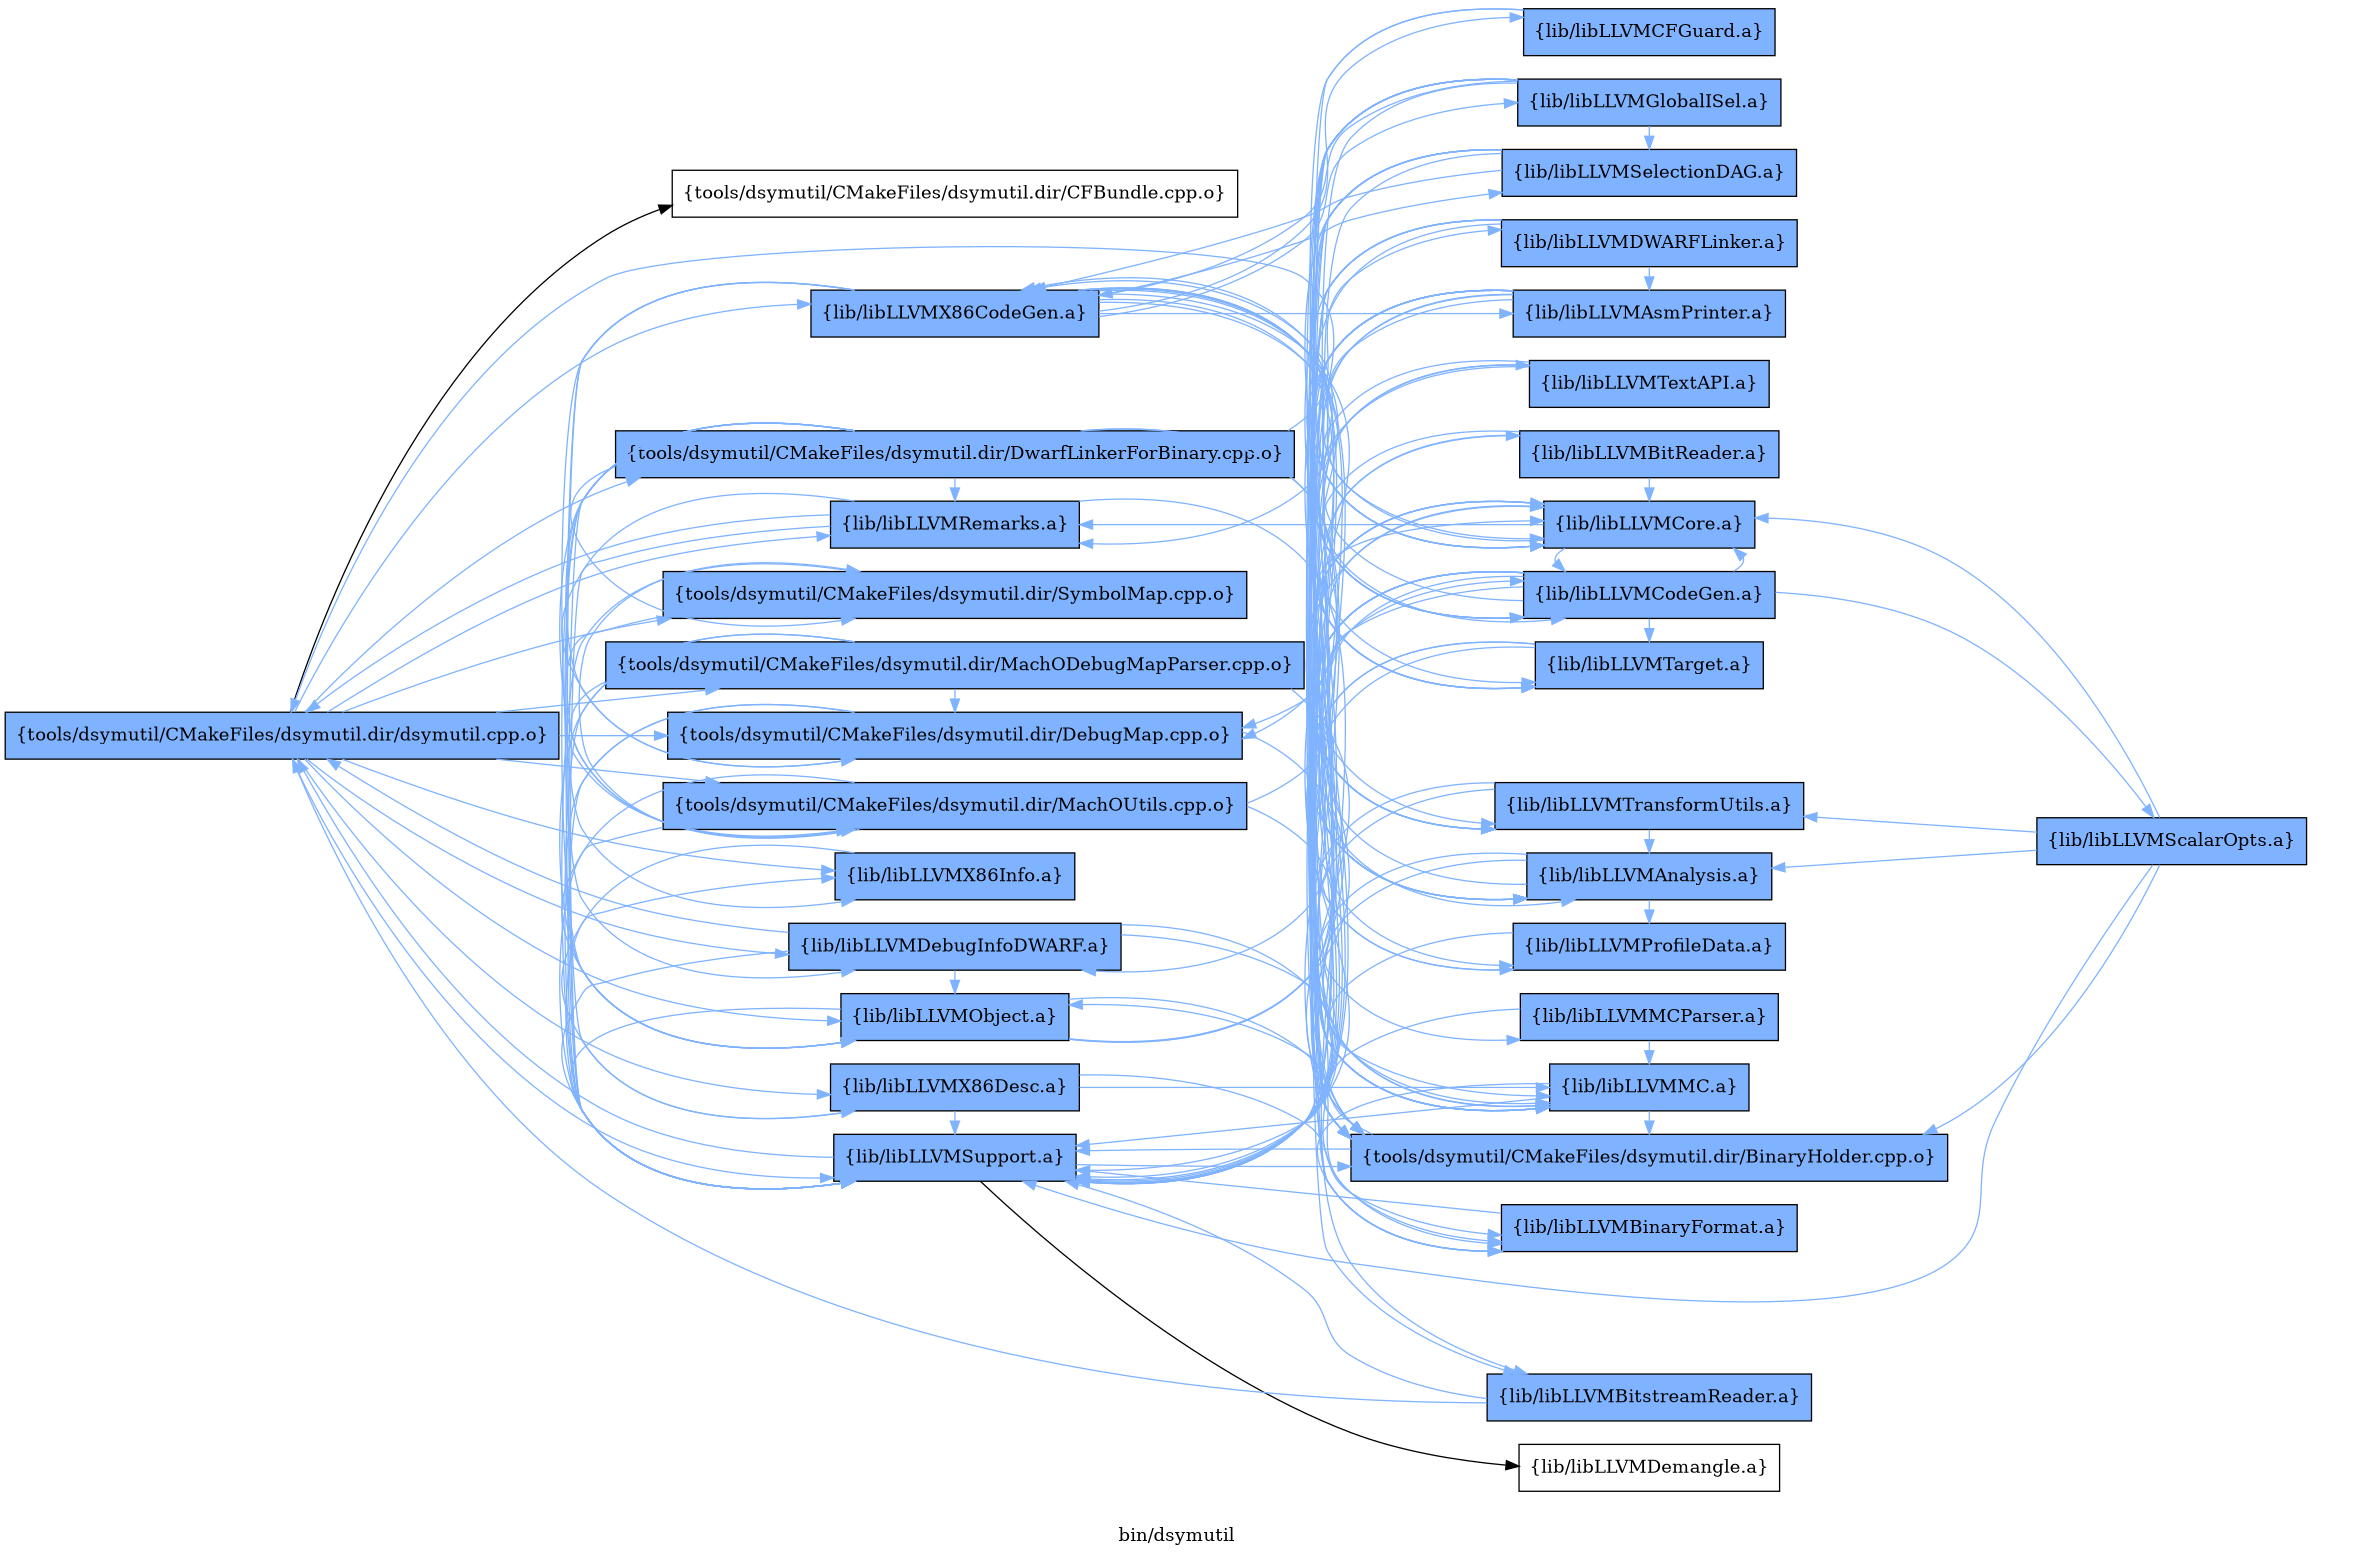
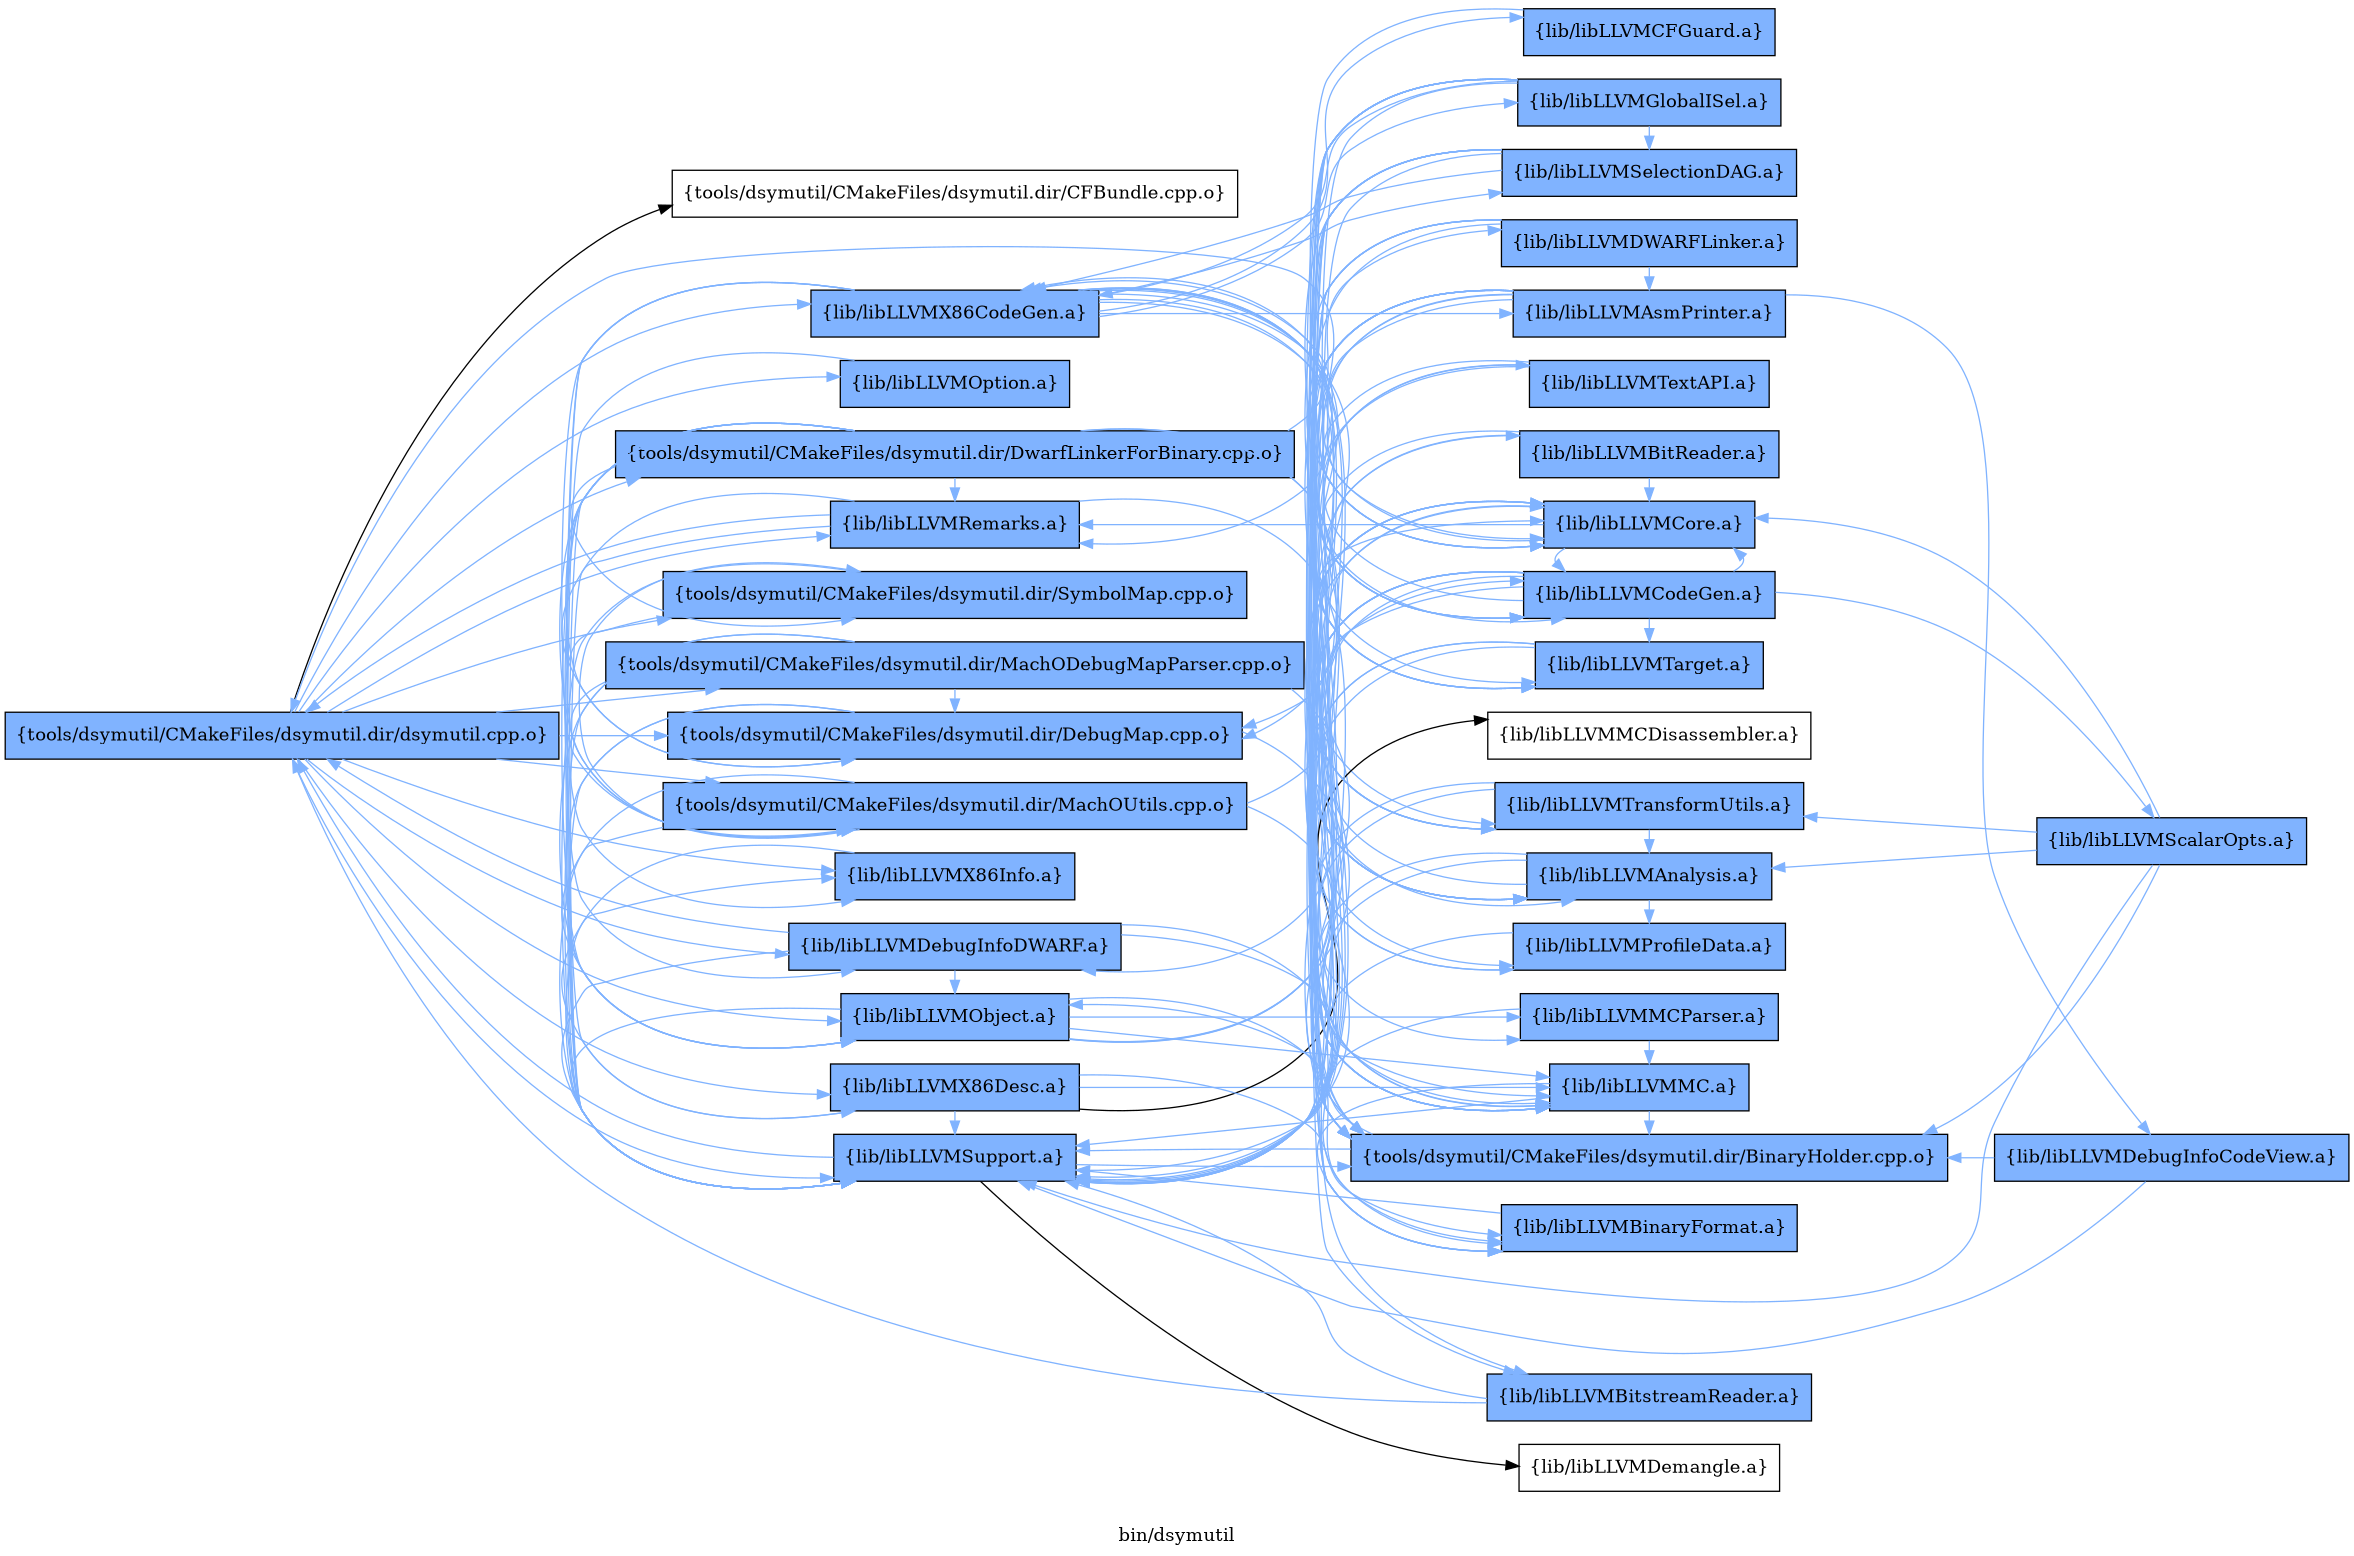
node "{lib/libLLVMOption.a}": added
edge "{lib/libLLVMCFGuard.a}" -> "{lib/libLLVMTransformUtils.a}": now "{lib/libLLVMSelectionDAG.a}" -> "{lib/libLLVMTransformUtils.a}"
edge "{lib/libLLVMAnalysis.a}" -> "{lib/libLLVMCore.a}": added
node "{lib/libLLVMMCDisassembler.a}": added
edge "{lib/libLLVMObject.a}" -> "{lib/libLLVMMCParser.a}": added
edge "{lib/libLLVMObject.a}" -> "{lib/libLLVMMC.a}": added
node "{lib/libLLVMDebugInfoCodeView.a}": added
